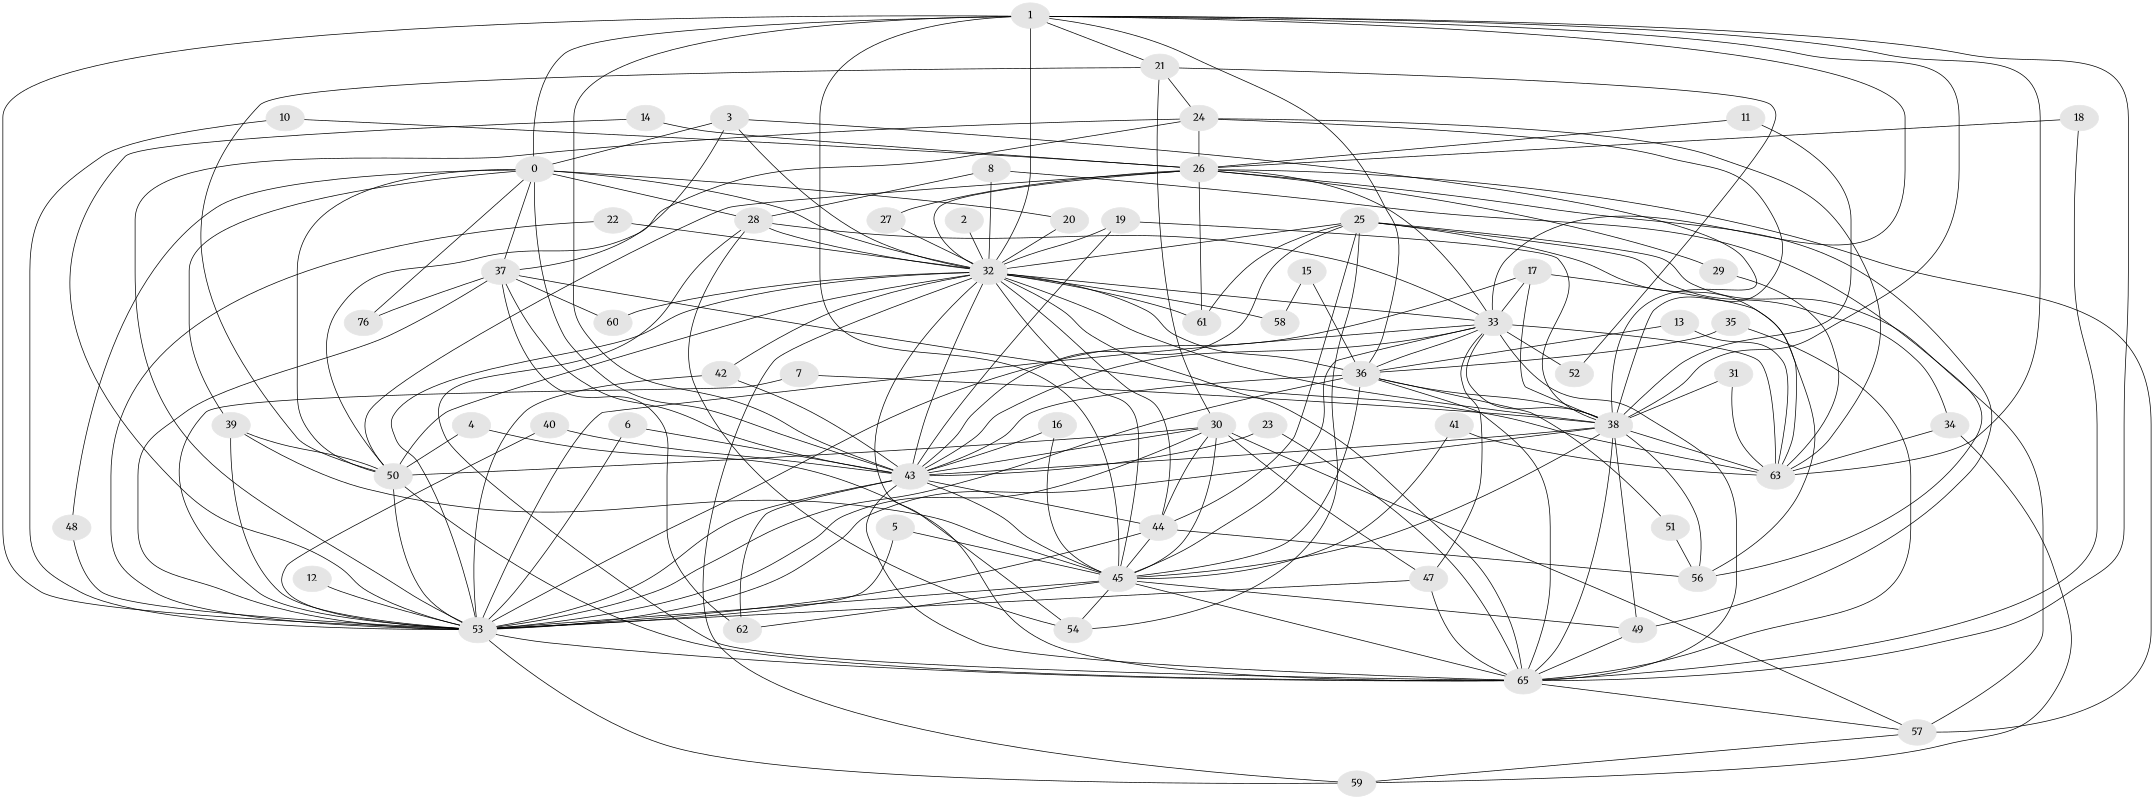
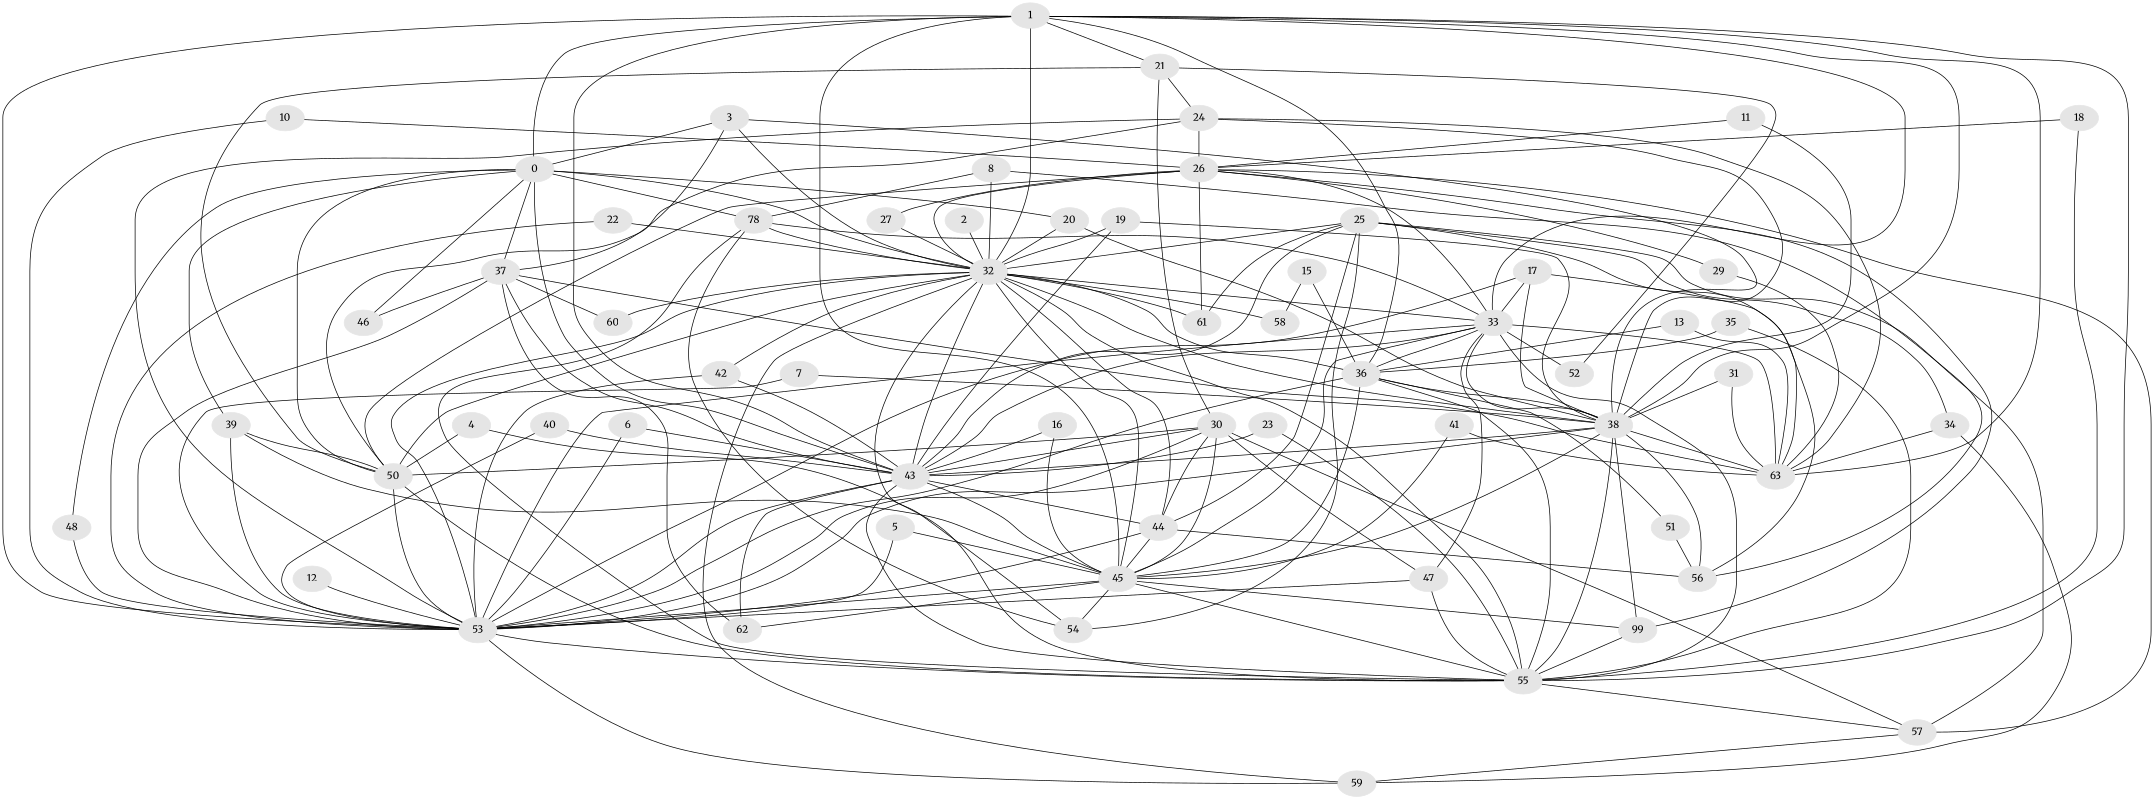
node "14": removed
node "28": label "28" -> "78"
edge "20" -- "38": added
node "76": label "76" -> "46"
edge "36" -- "43": removed
node "49": label "49" -> "99"
node "65": label "65" -> "55"
